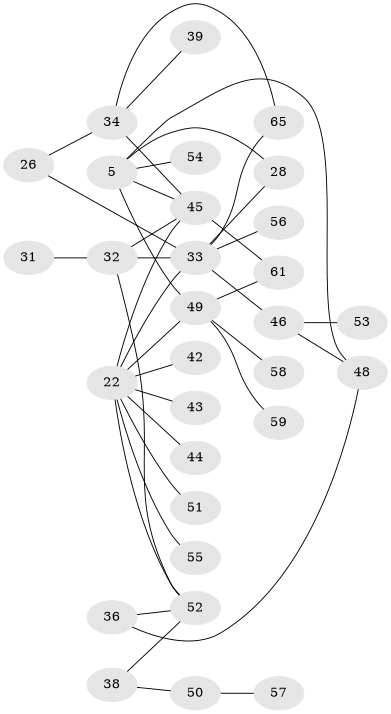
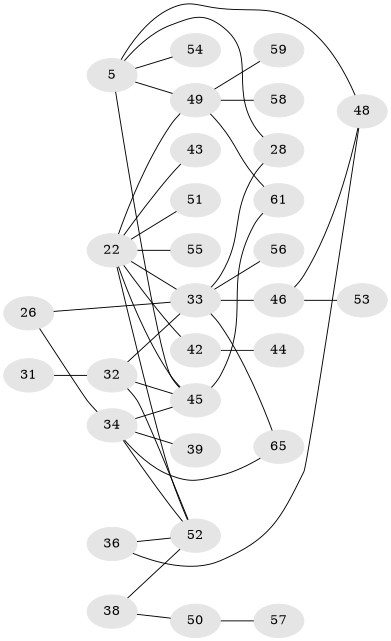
edge "22" -- "44": now "42" -- "44"
edge "34" -- "52": added
